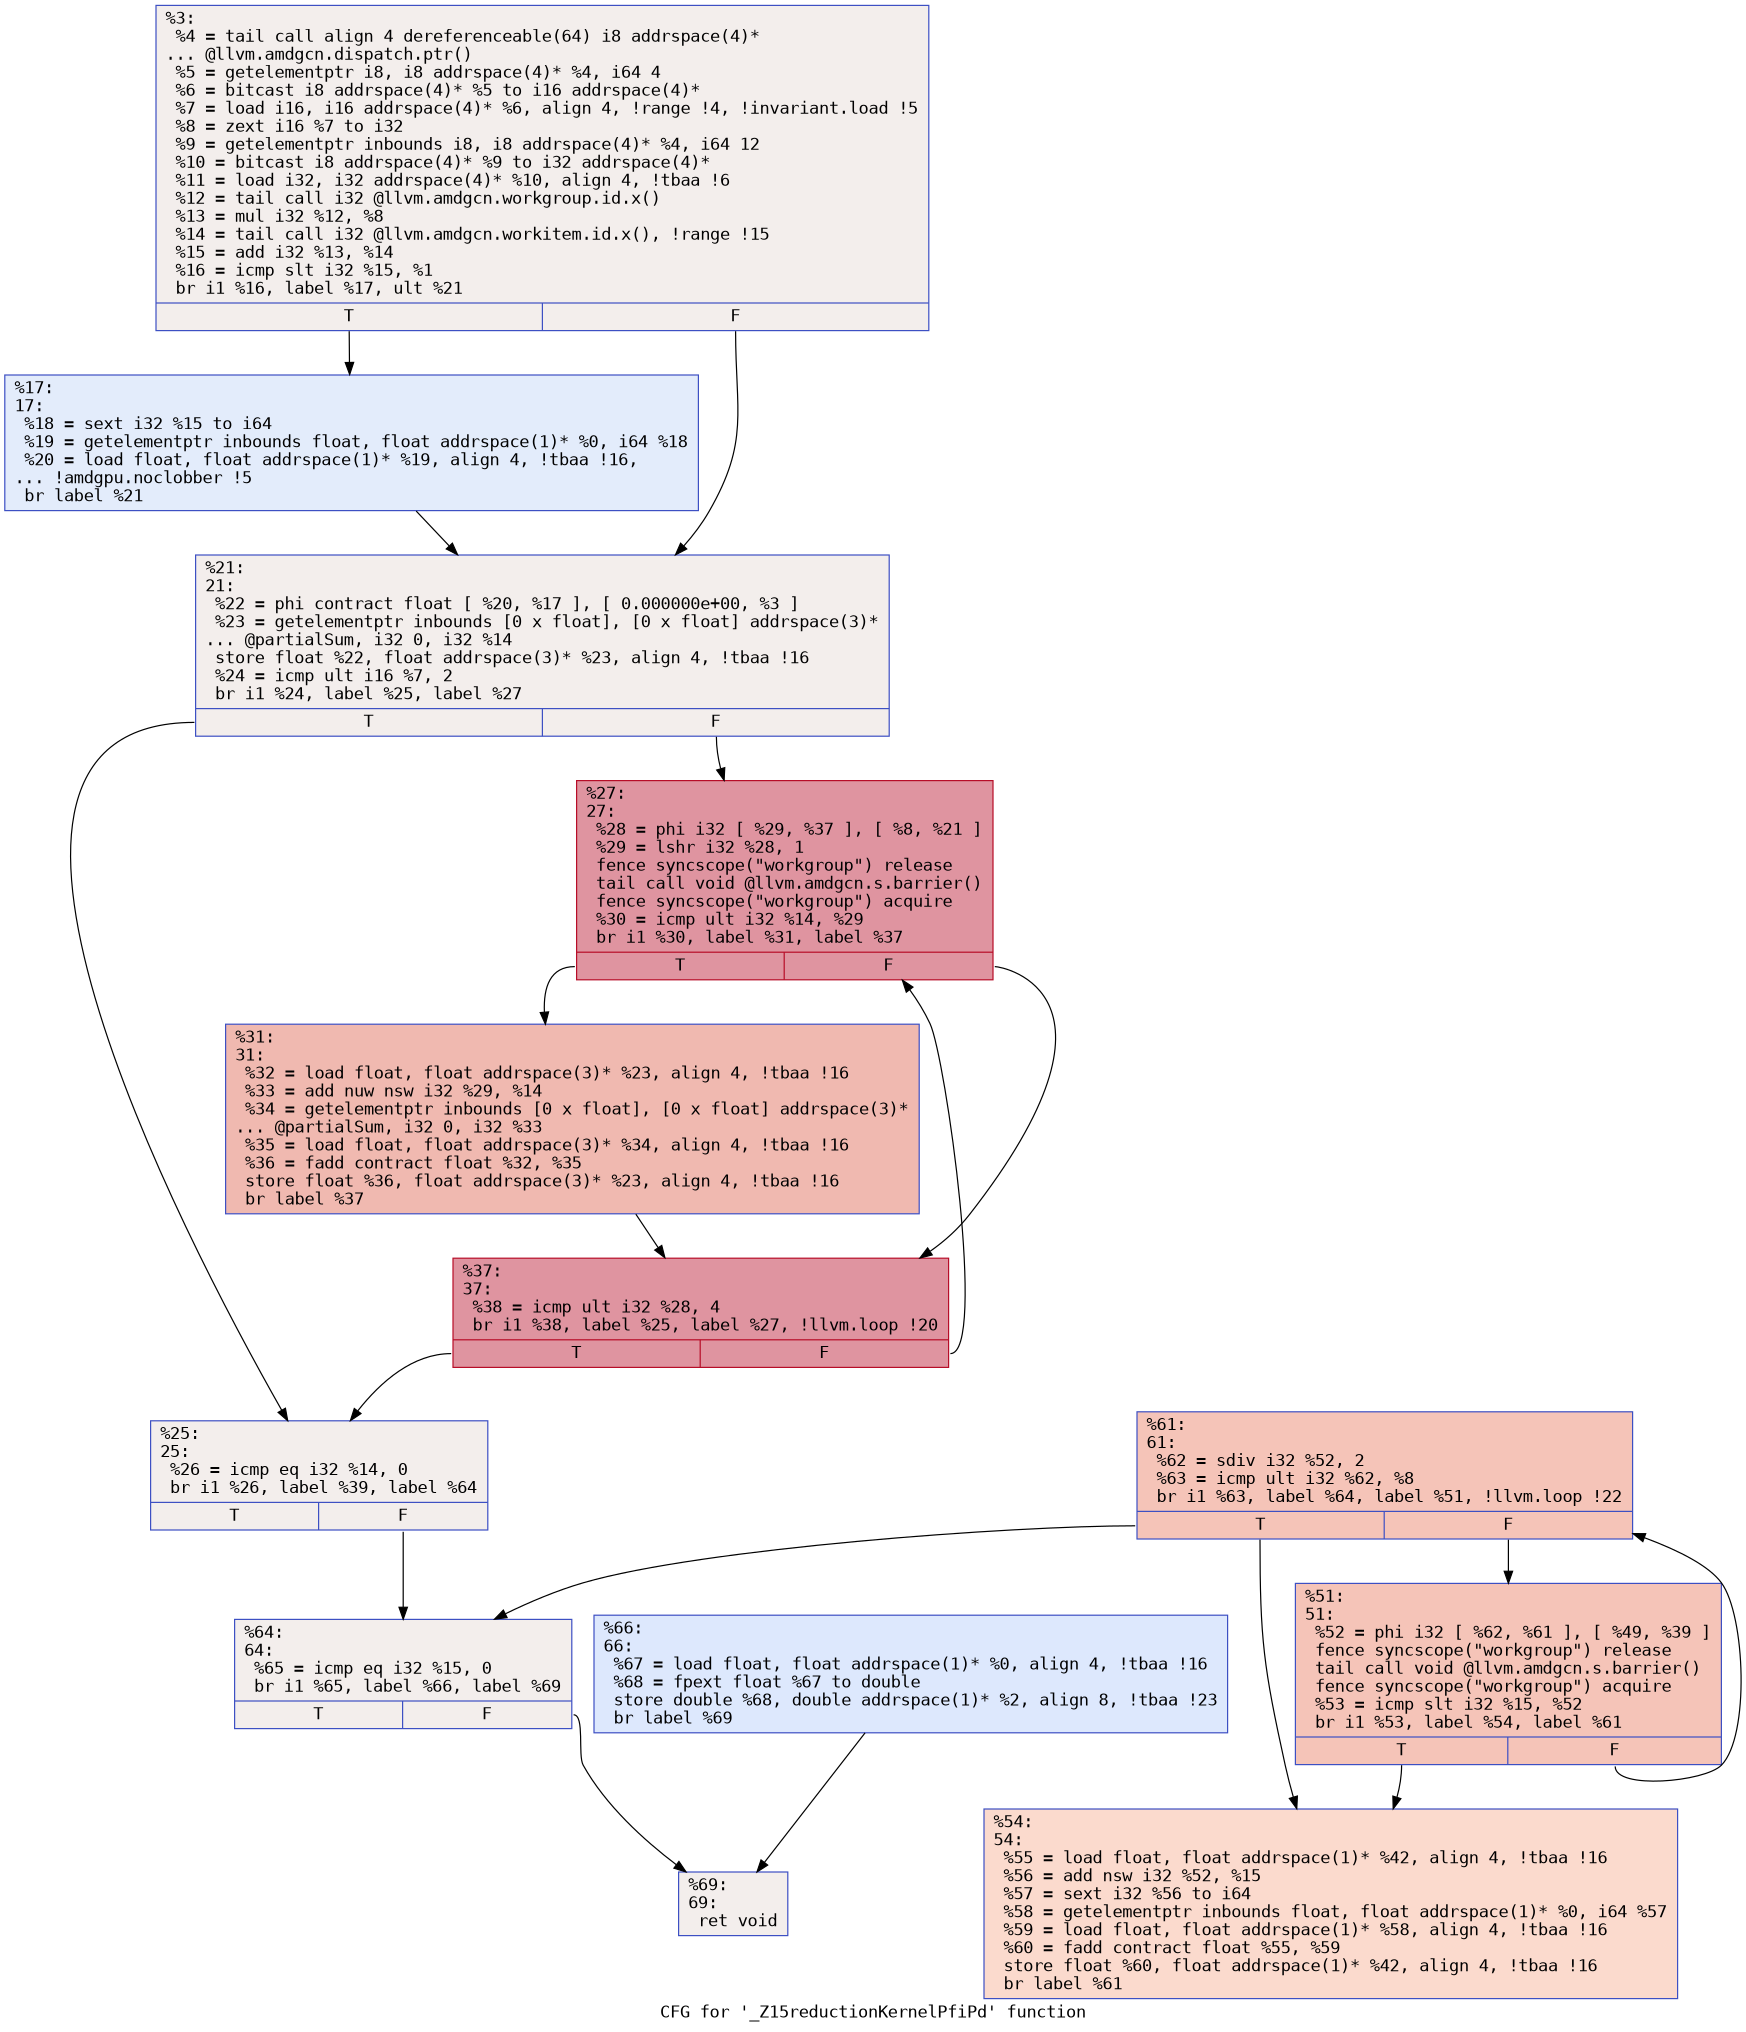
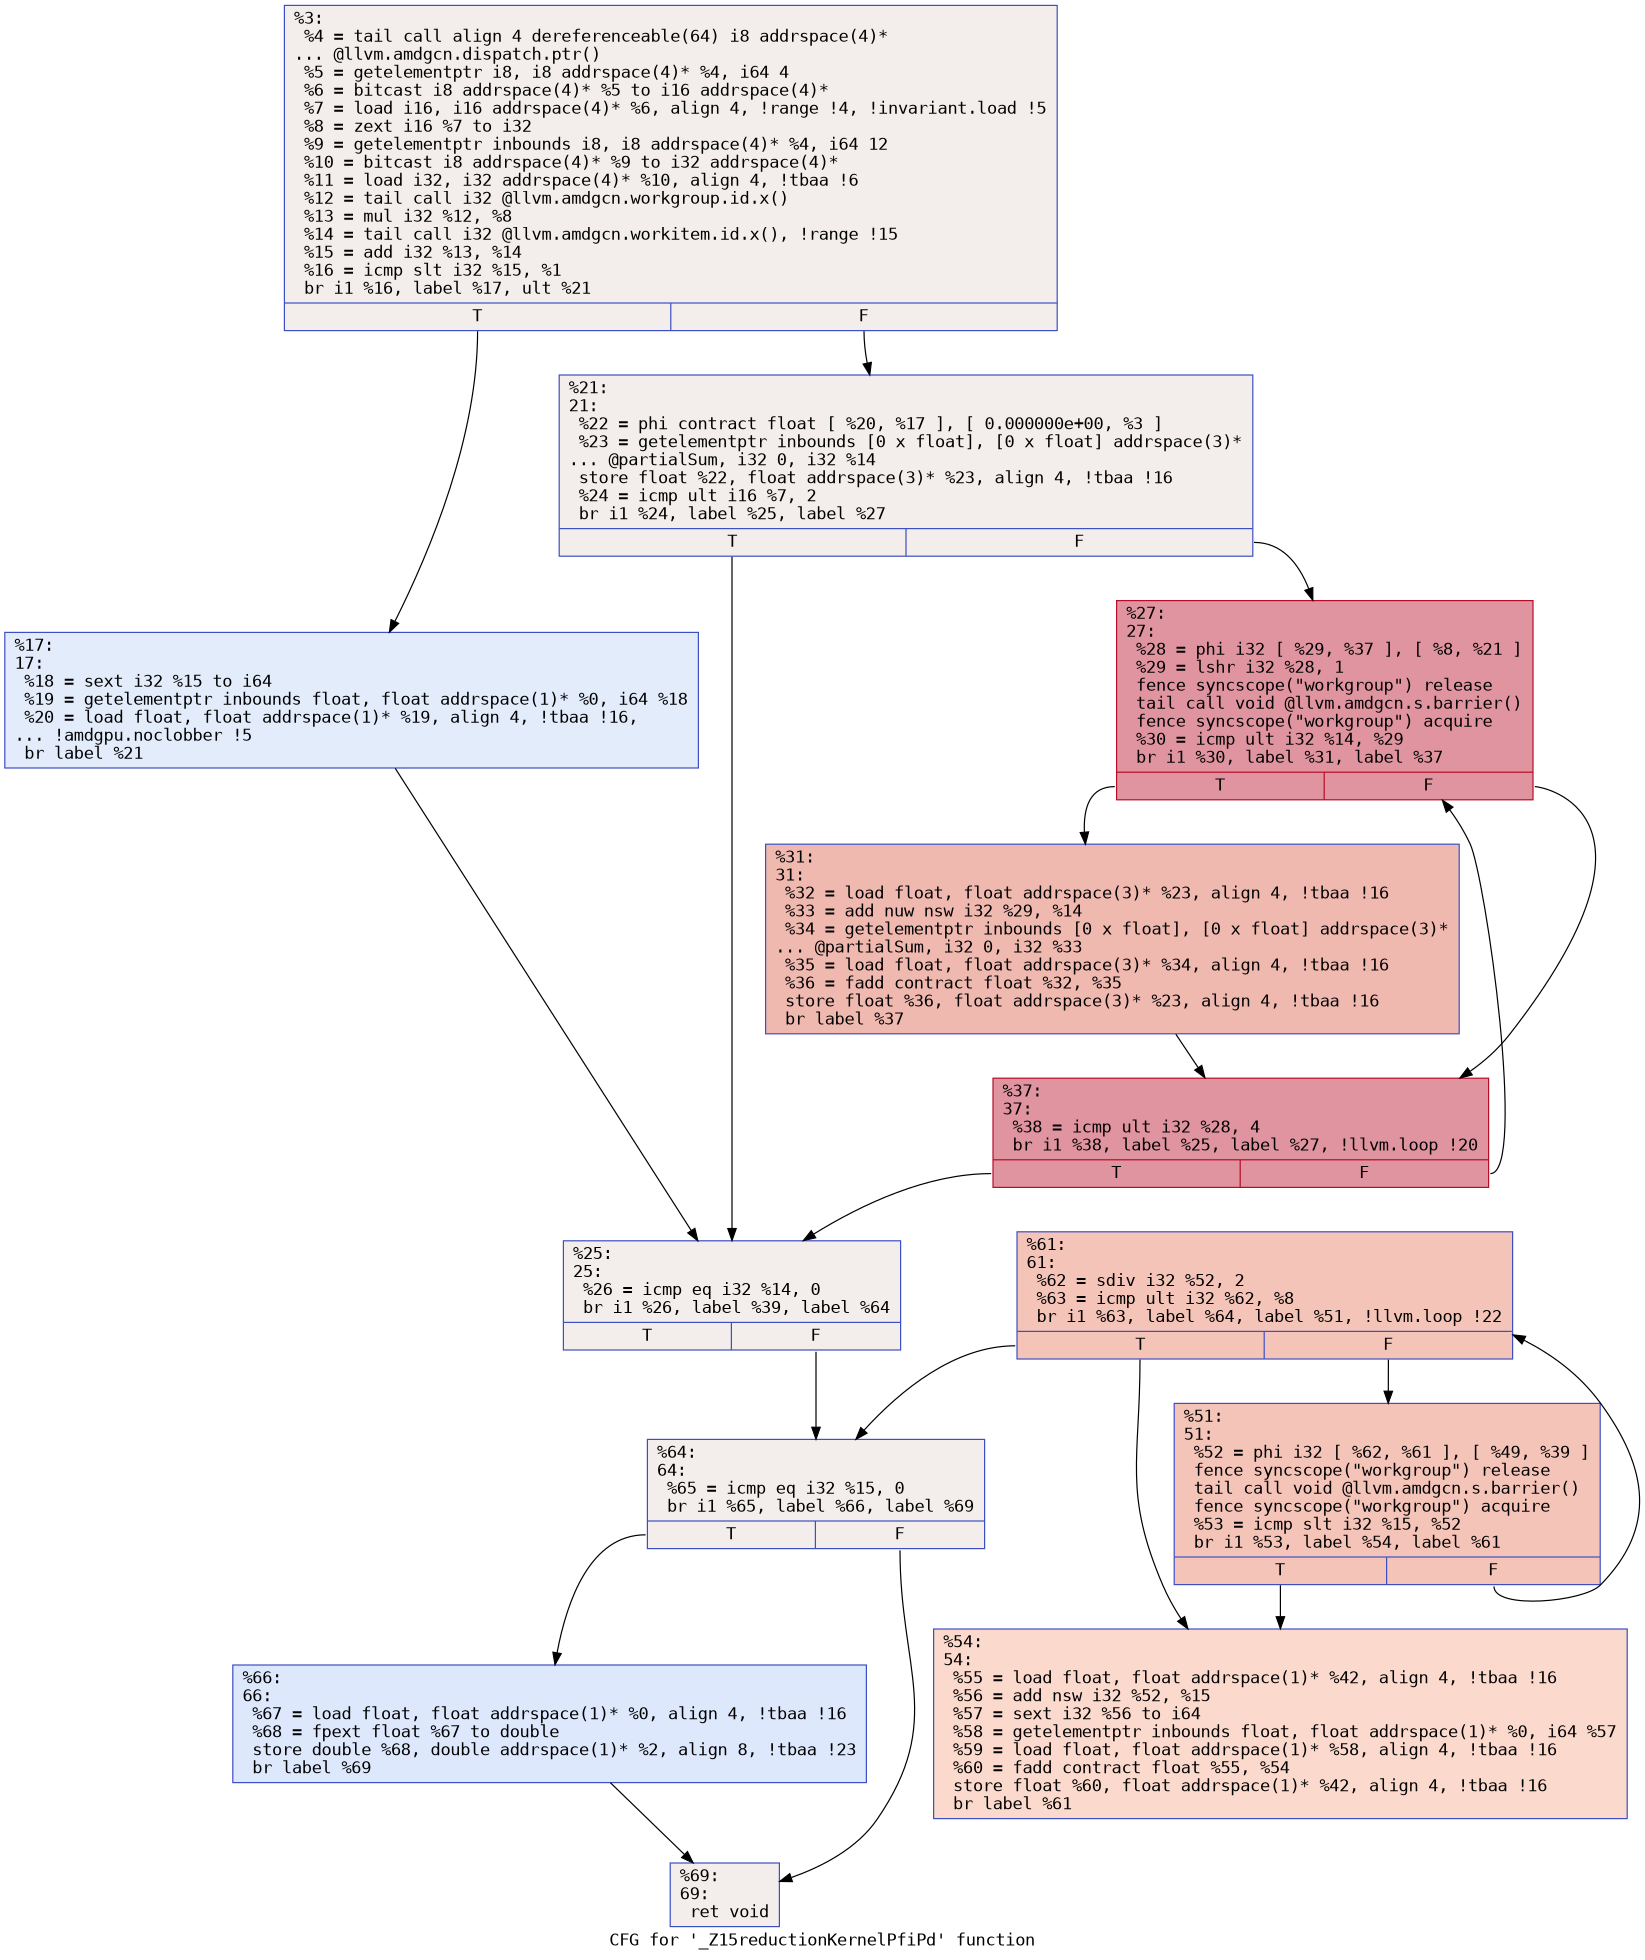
edge "%17:" -> "%21:": now "%17:" -> "%25:"
edge "%64:" -> "%66:": added
node "%54:": text "%60 = fadd contract float %55, %59" -> "%60 = fadd contract float %55, %54"
